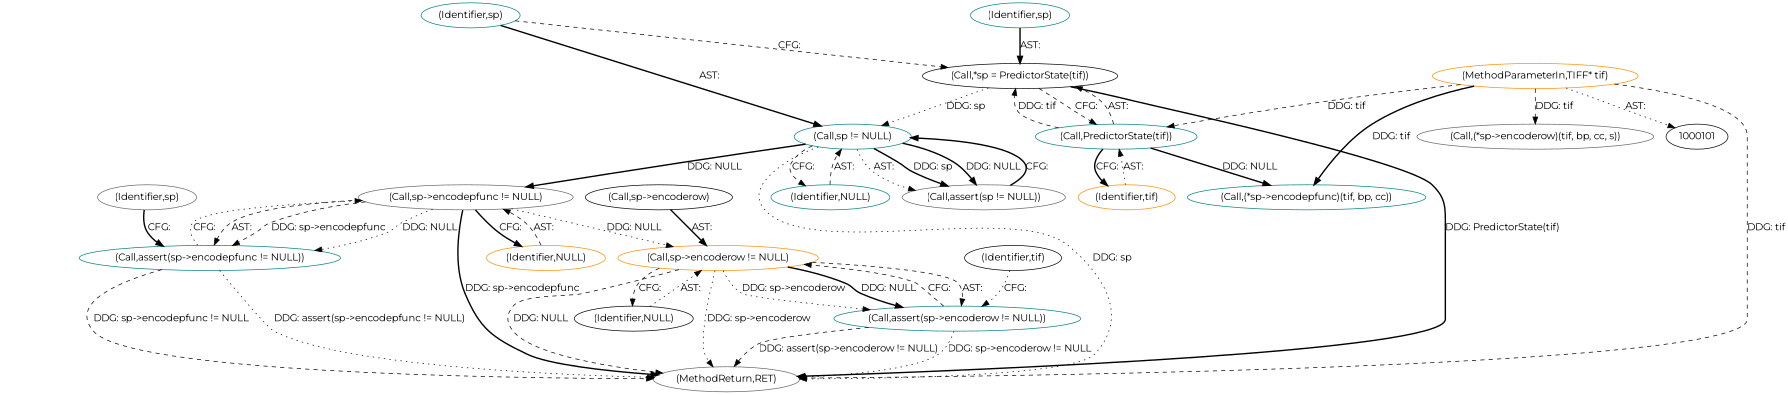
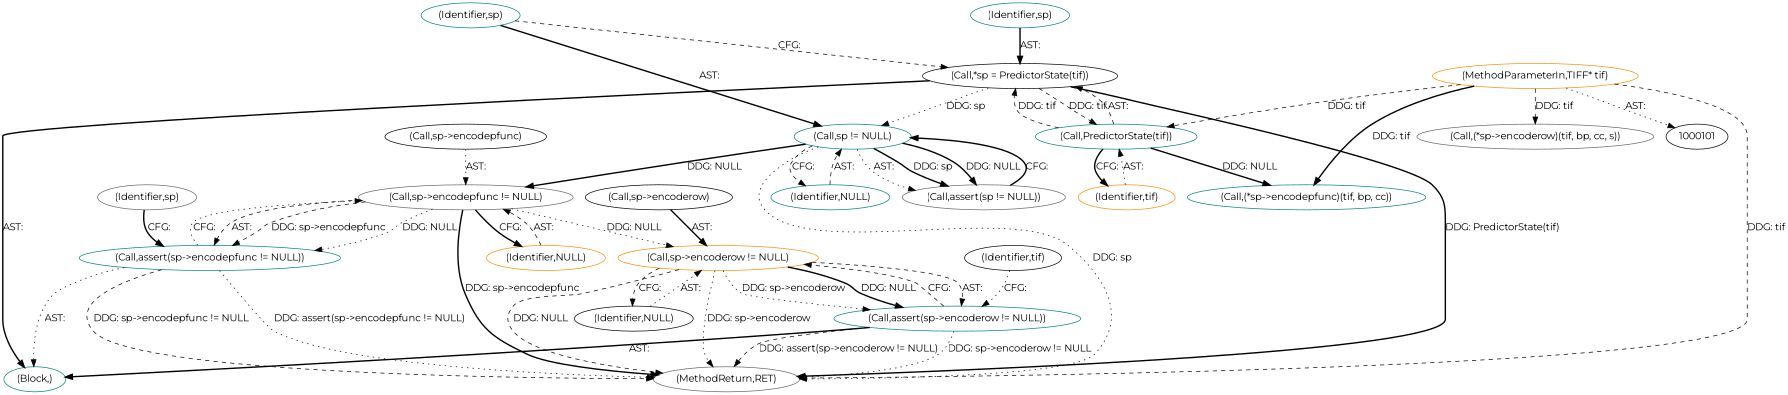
edge "(Call,*sp = PredictorState(tif))" -> "(Call,PredictorState(tif))": label "CFG: " -> "DDG: tif"
node "(Call,sp->encodepfunc)": added
node "(Block,)": added
